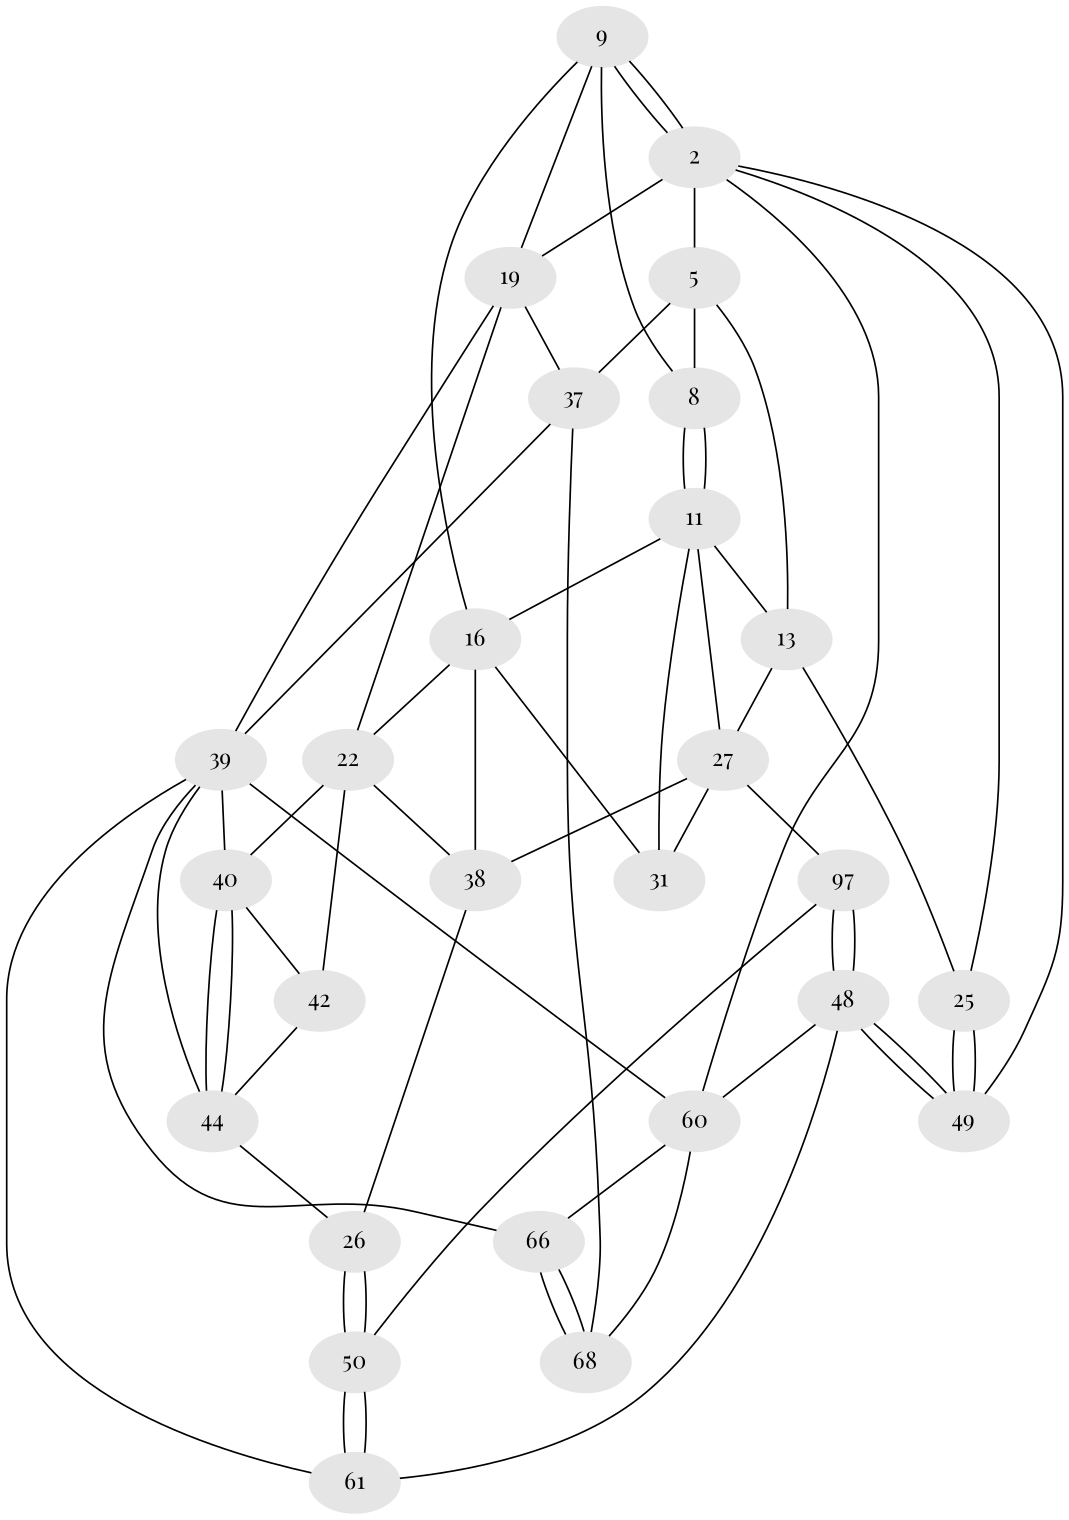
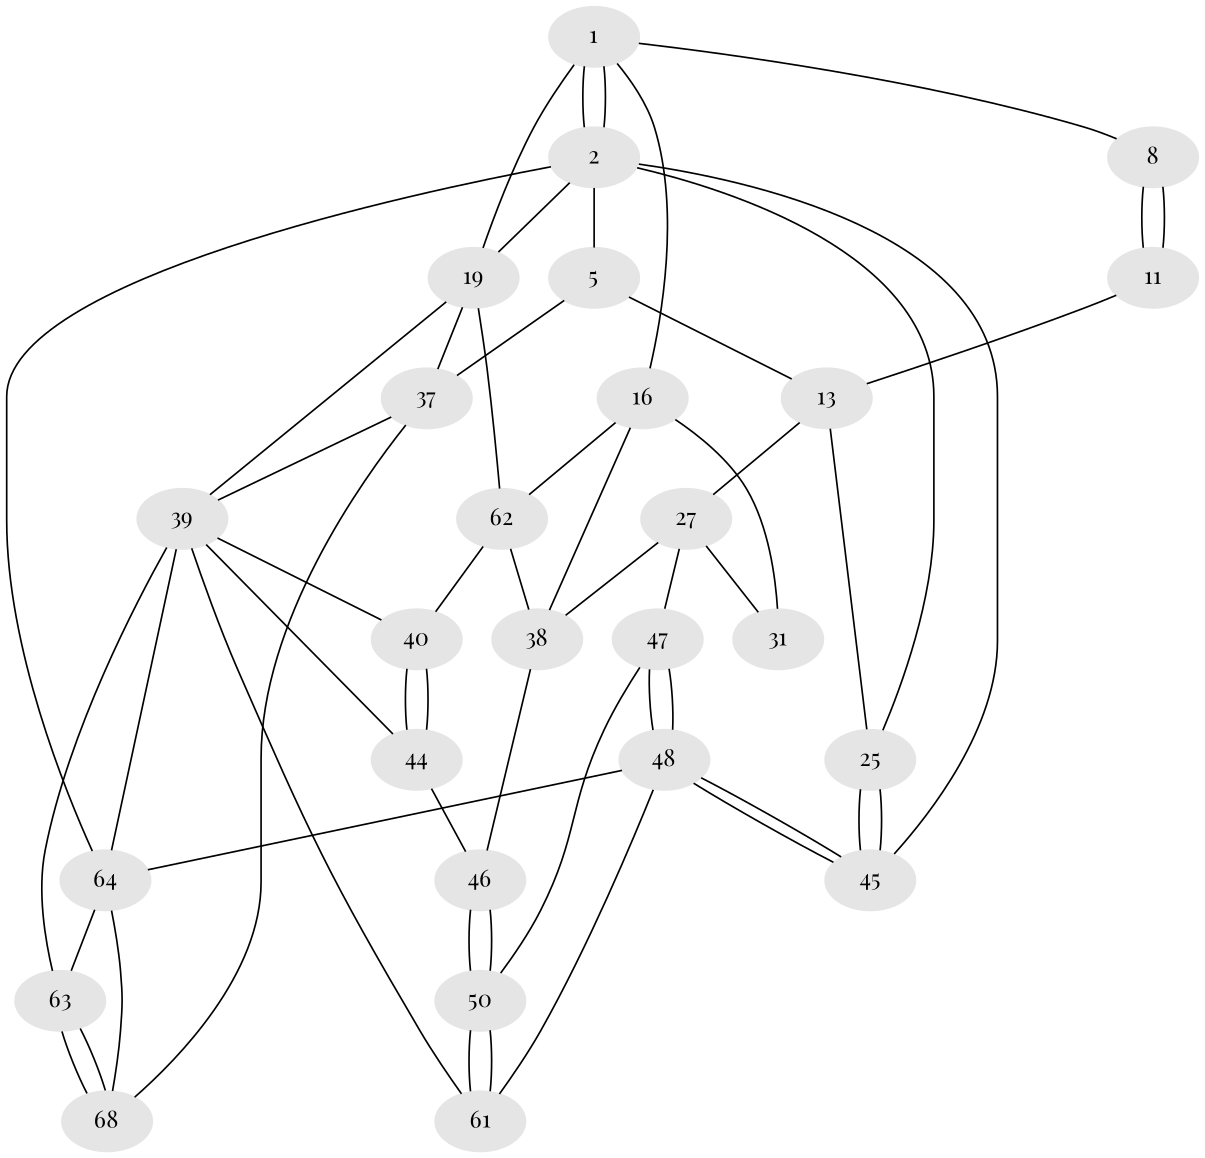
node "9": label "9" -> "1"
edge "5" -- "8": removed
edge "11" -- "16": removed
edge "11" -- "27": removed
edge "11" -- "31": removed
node "22": label "22" -> "62"
node "97": label "97" -> "47"
node "42": removed
node "60": label "60" -> "64"
node "49": label "49" -> "45"
node "26": label "26" -> "46"
node "66": label "66" -> "63"
